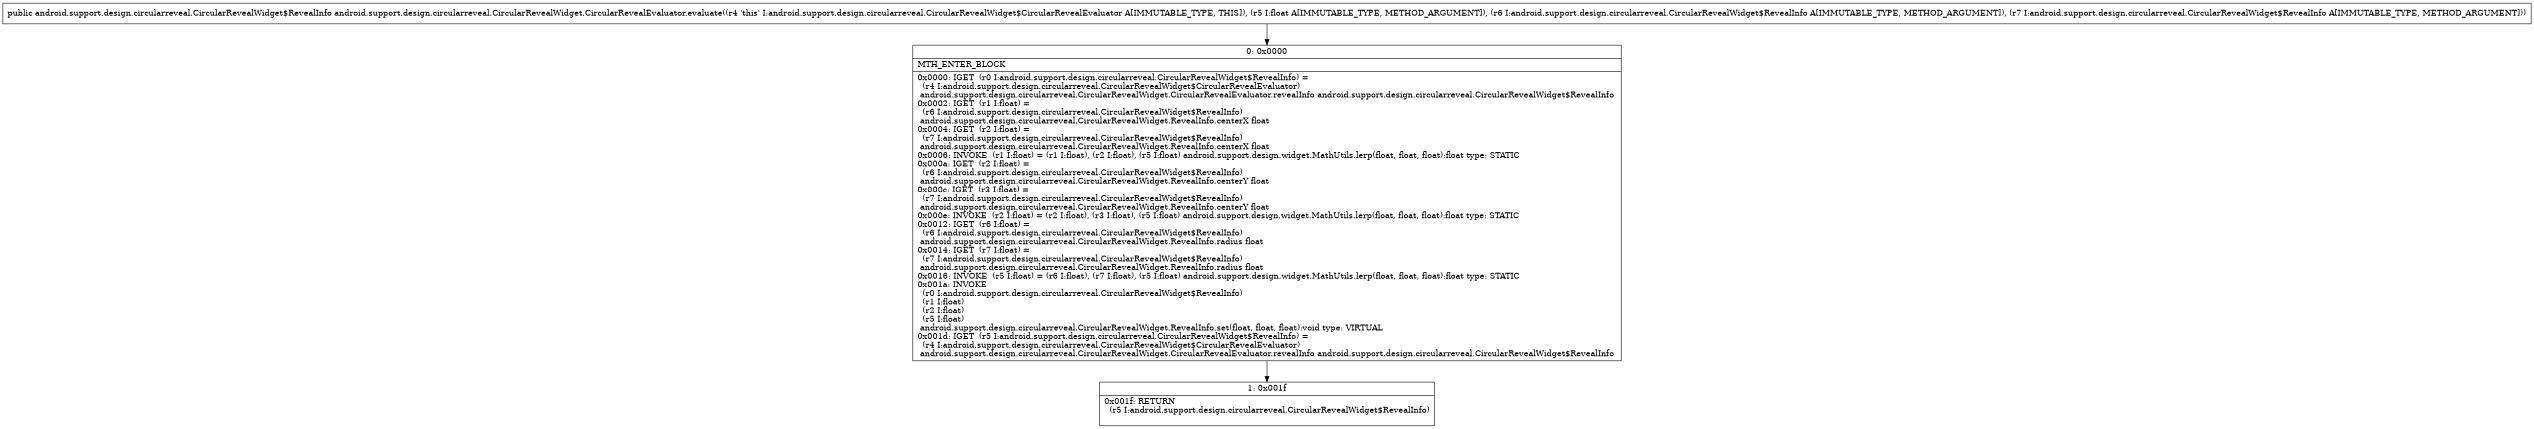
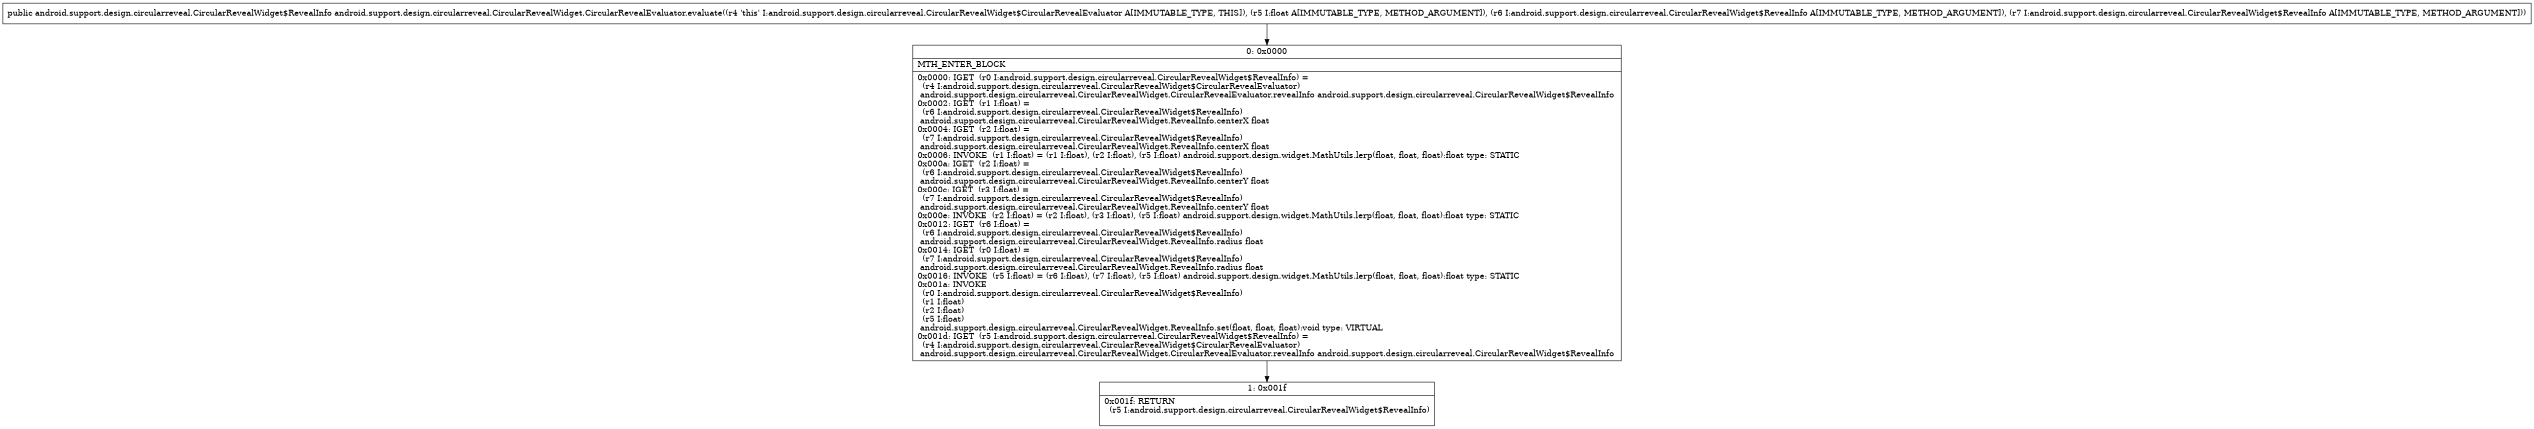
node "0: 0x0000": text "0x0014: IGET  (r7 I:float) =" -> "0x0014: IGET  (r0 I:float) ="
